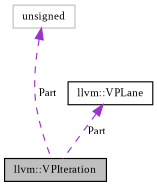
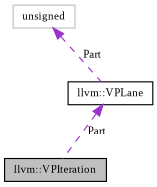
edge "llvm::VPIteration" -> "unsigned": now "llvm::VPLane" -> "unsigned"
